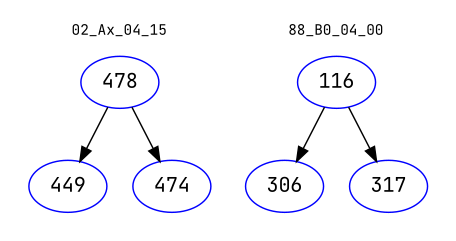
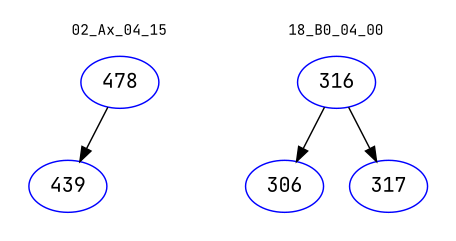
cluster "88_B0_04_00": label "88_B0_04_00" -> "18_B0_04_00"
node "116": label "116" -> "316"
node "449": label "449" -> "439"
node "474": removed
